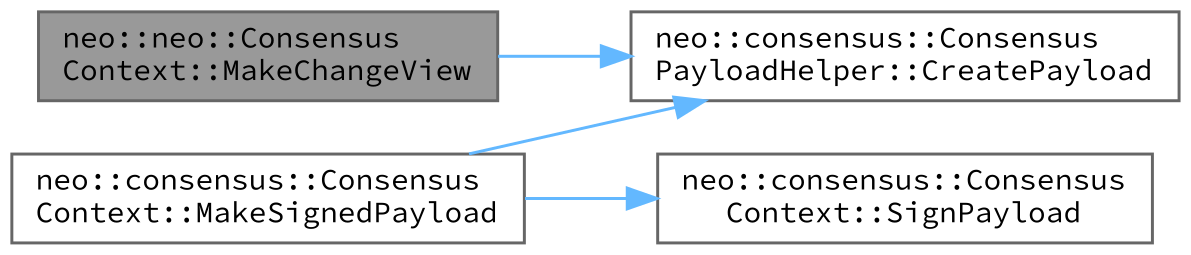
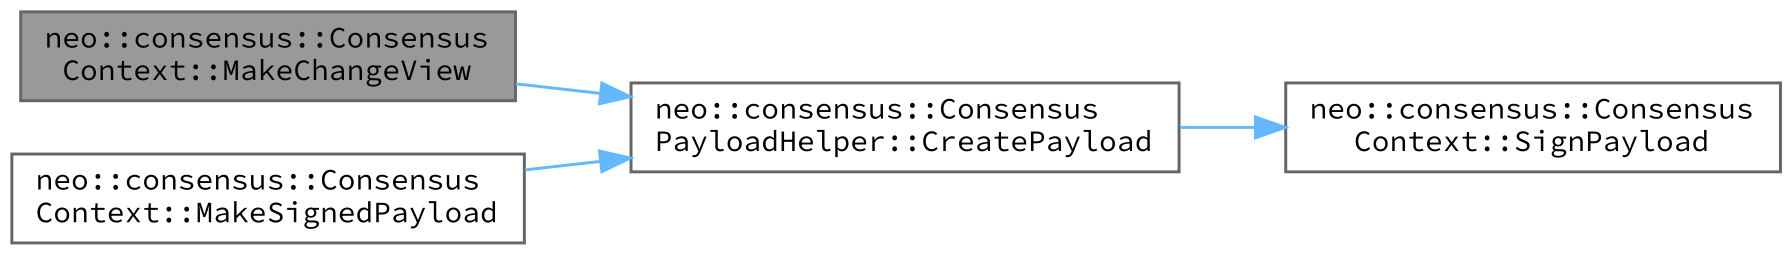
node "neo::neo::Consensus Context::MakeChangeView": label "neo::neo::Consensus Context::MakeChangeView" -> "neo::consensus::Consensus Context::MakeChangeView"
edge "neo::consensus::Consensus Context::MakeSignedPayload" -> "neo::consensus::Consensus Context::SignPayload": now "neo::consensus::Consensus PayloadHelper::CreatePayload" -> "neo::consensus::Consensus Context::SignPayload"
